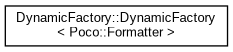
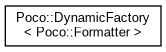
node "DynamicFactory::DynamicFactory < Poco::Formatter >": label "DynamicFactory::DynamicFactory < Poco::Formatter >" -> "Poco::DynamicFactory < Poco::Formatter >"
